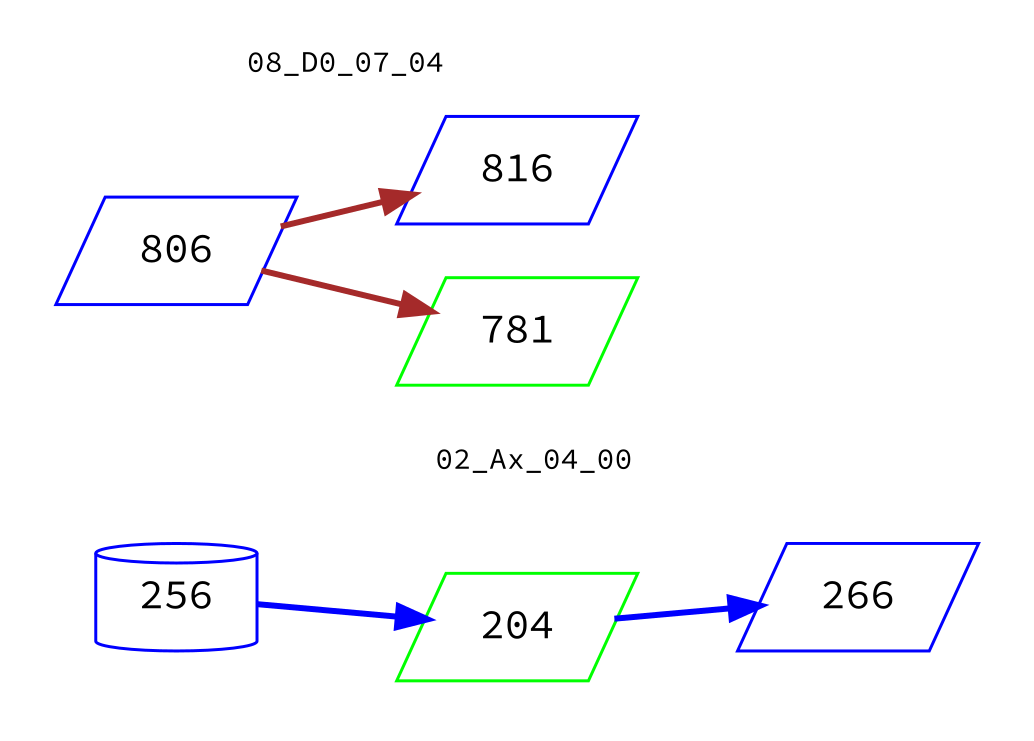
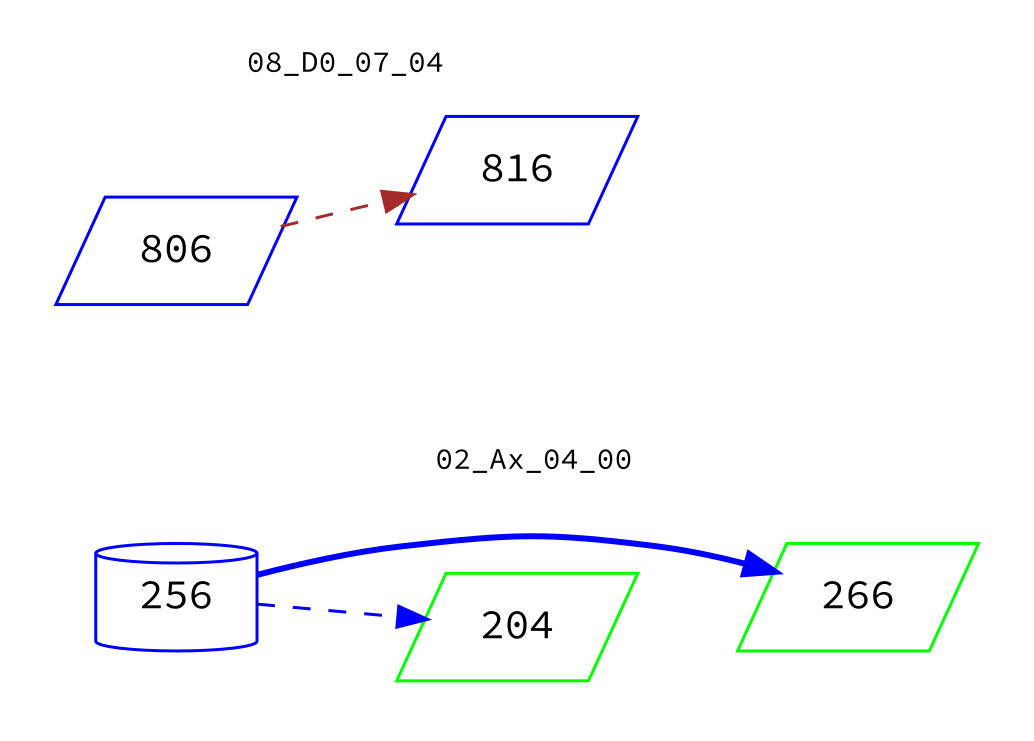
edge "806" -> "816": style bold -> dashed
node "781": removed
node "266": color blue -> green
edge "256" -> "204": style bold -> dashed
edge "204" -> "266": now "256" -> "266"
